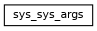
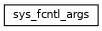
node "sys_sys_args": label "sys_sys_args" -> "sys_fcntl_args"
